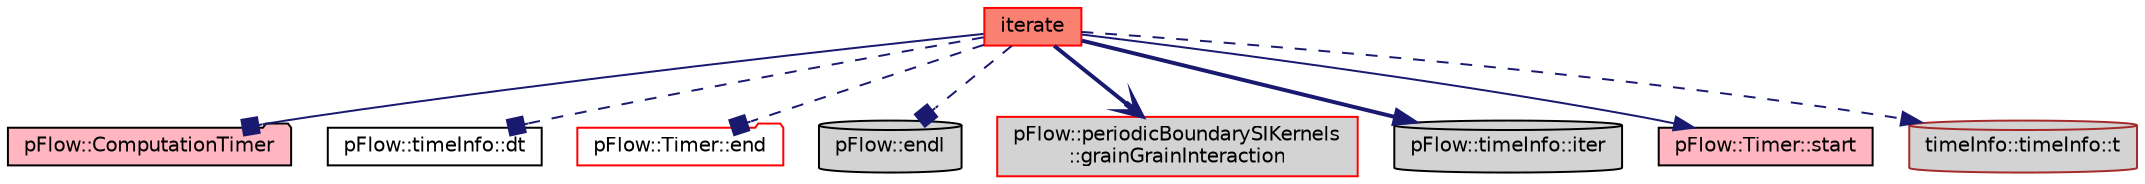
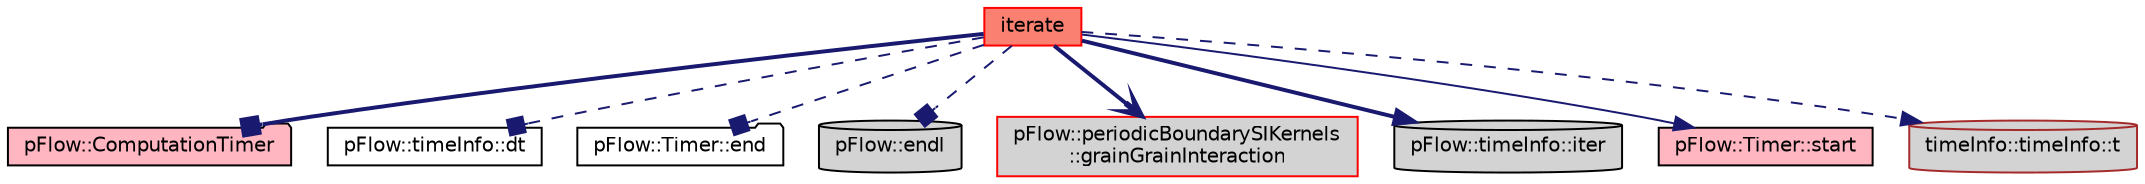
edge "iterate" -> "pFlow::ComputationTimer": style solid -> bold
node "pFlow::Timer::end": color red -> black
